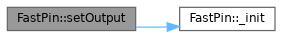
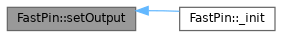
edge "FastPin::setOutput" -> "FastPin::_init": reversed
